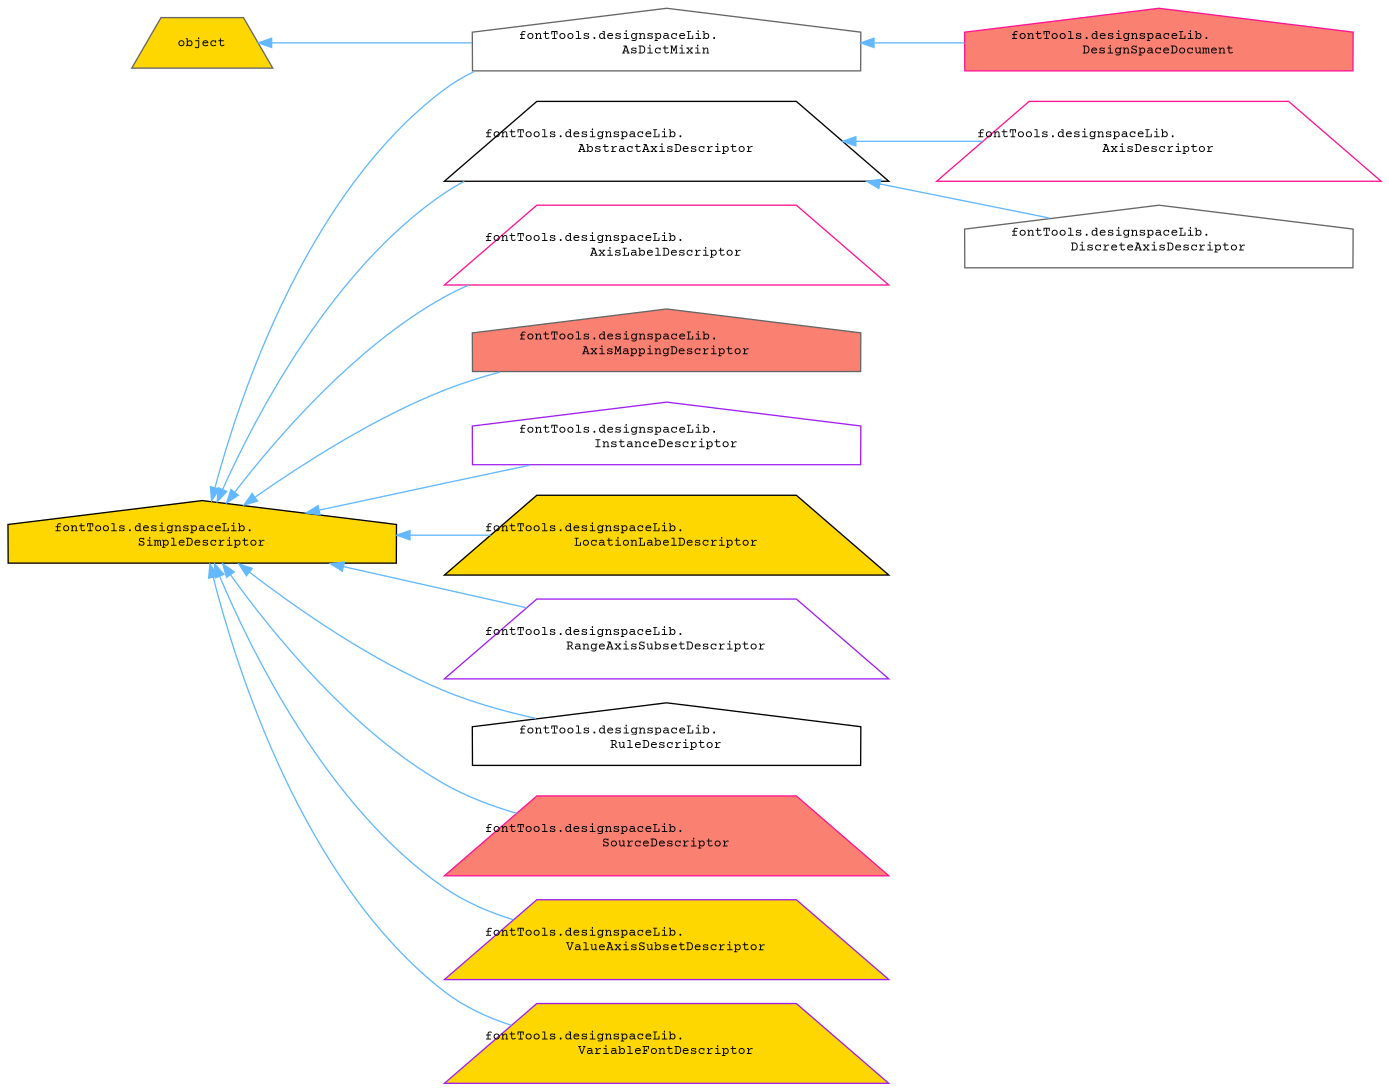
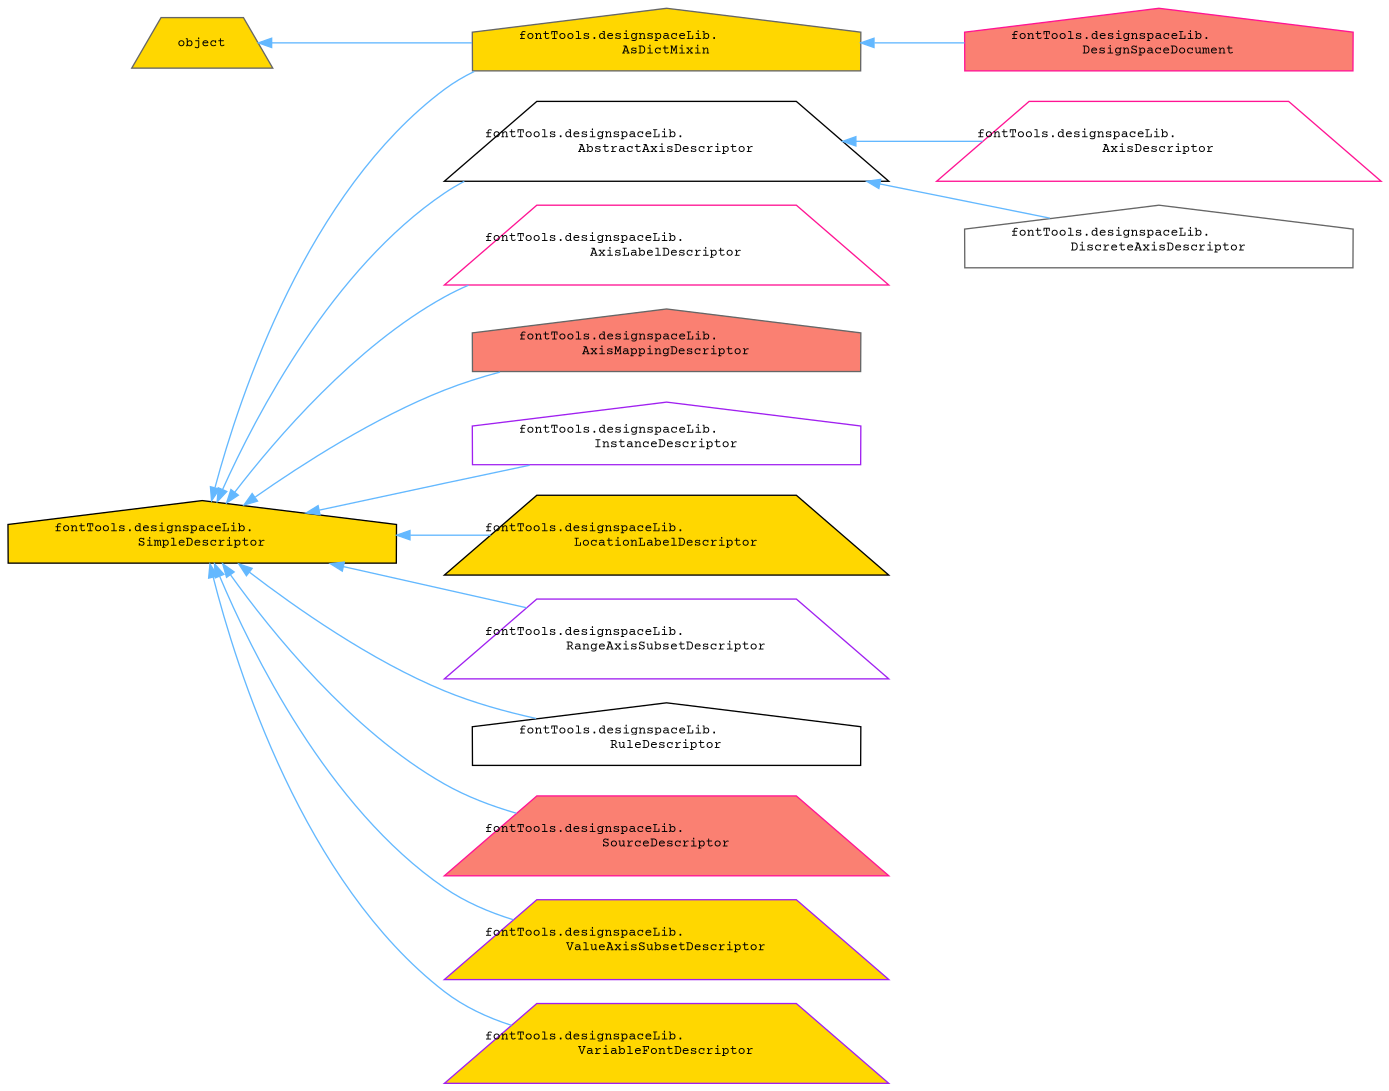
node "fontTools.designspaceLib. AsDictMixin": fillcolor white -> gold
